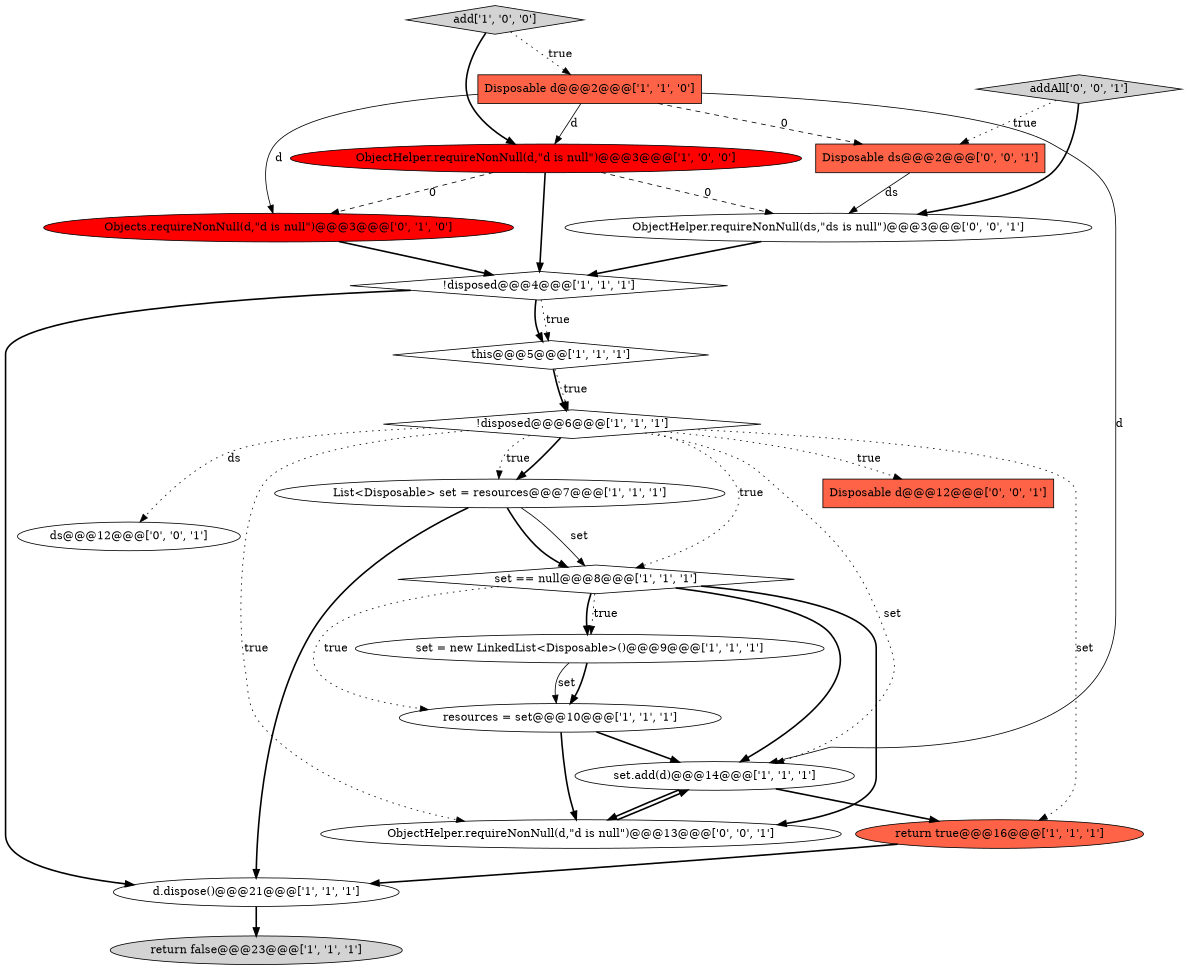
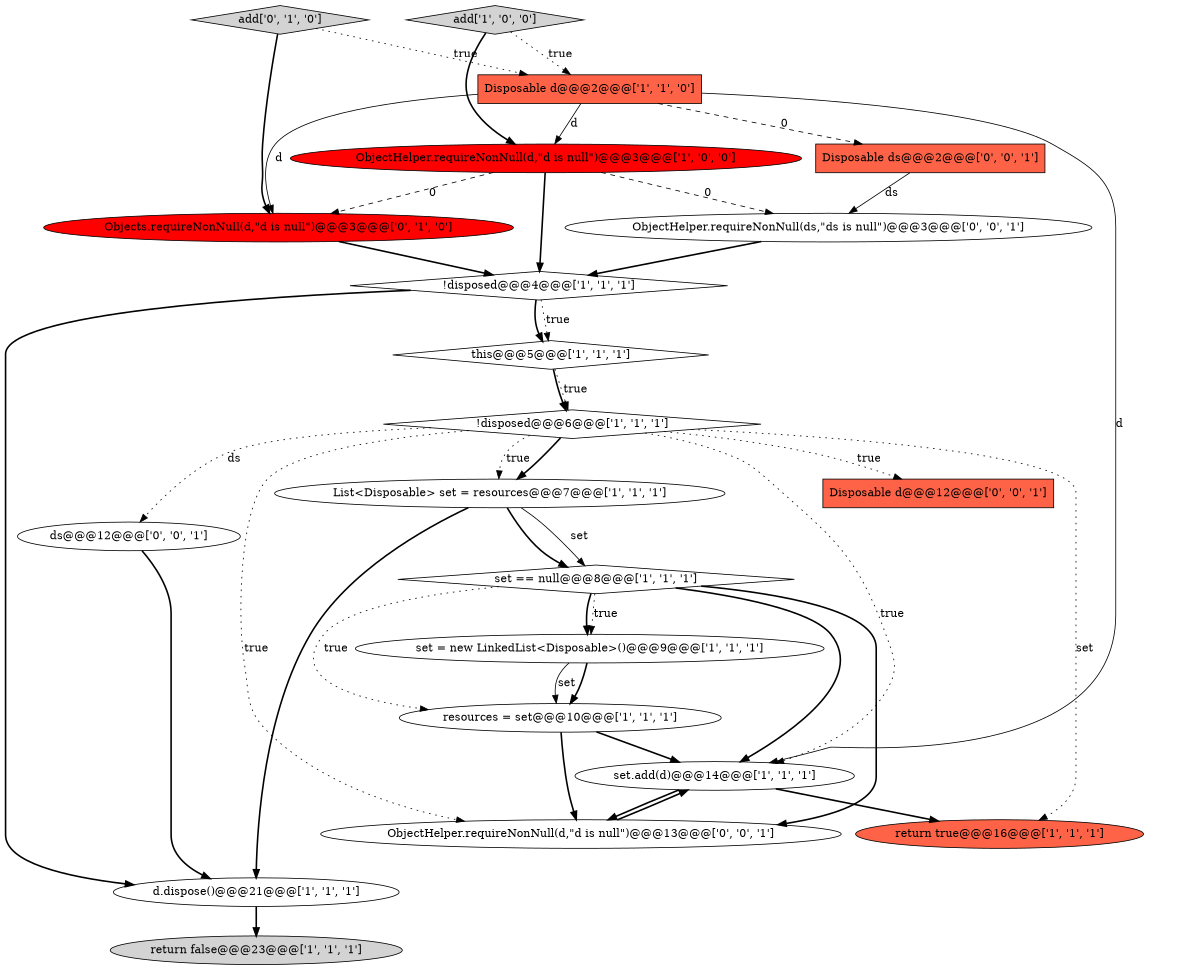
node "add['0', '1', '0']": added
node "addAll['0', '0', '1']": removed
edge "!disposed@@@6@@@['1', '1', '1']" -> "set == null@@@8@@@['1', '1', '1']": removed, label "true"
edge "!disposed@@@6@@@['1', '1', '1']" -> "set.add(d)@@@14@@@['1', '1', '1']": label "set" -> "true"
edge "return true@@@16@@@['1', '1', '1']" -> "d.dispose()@@@21@@@['1', '1', '1']": now "ds@@@12@@@['0', '0', '1']" -> "d.dispose()@@@21@@@['1', '1', '1']"
